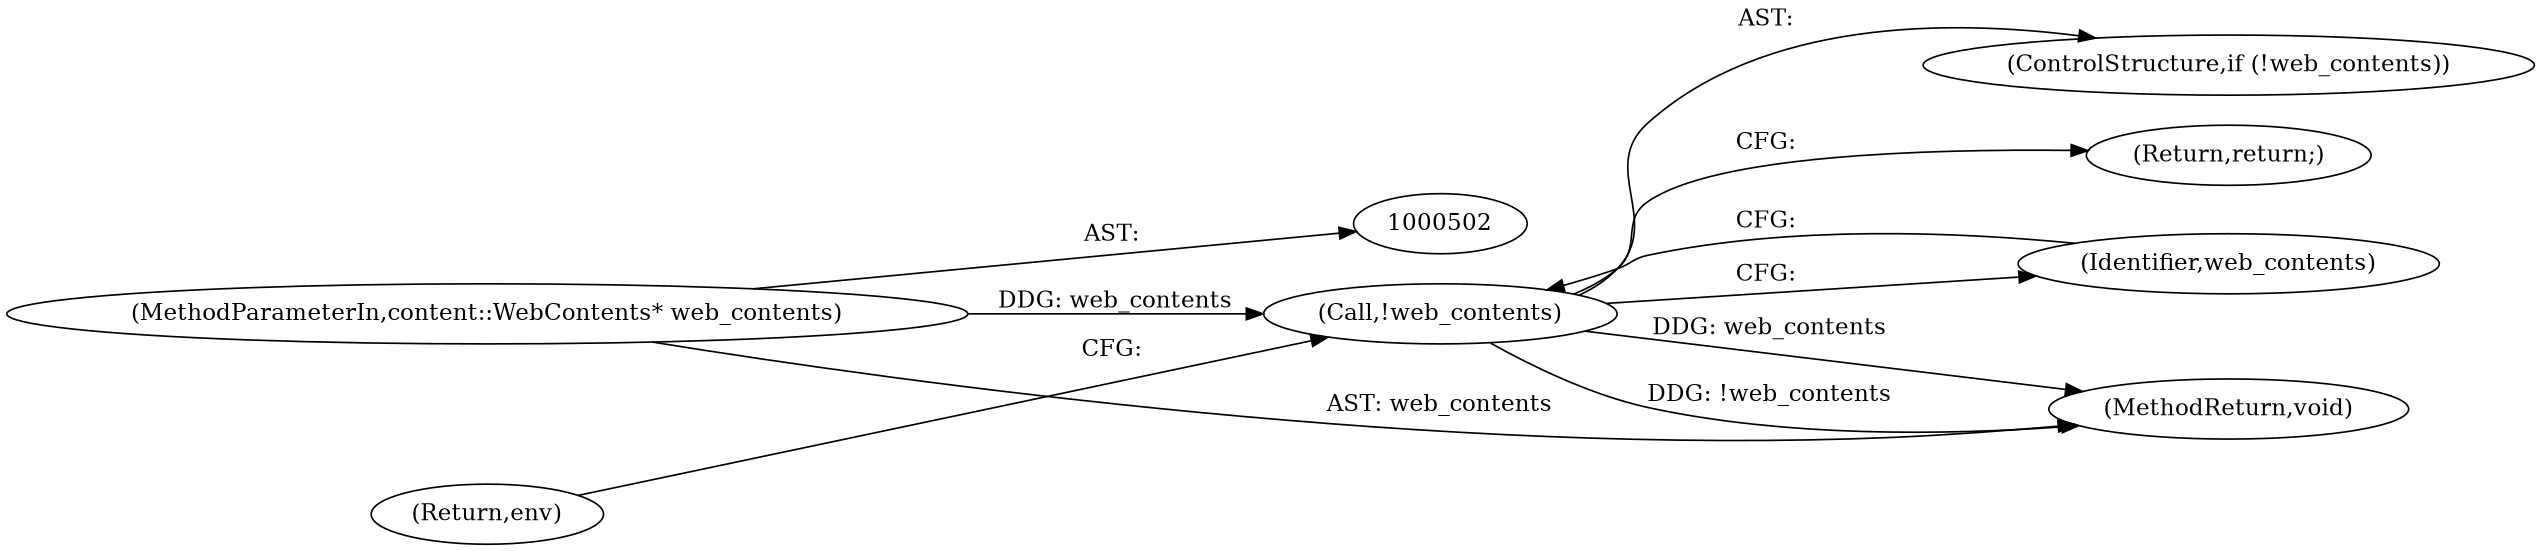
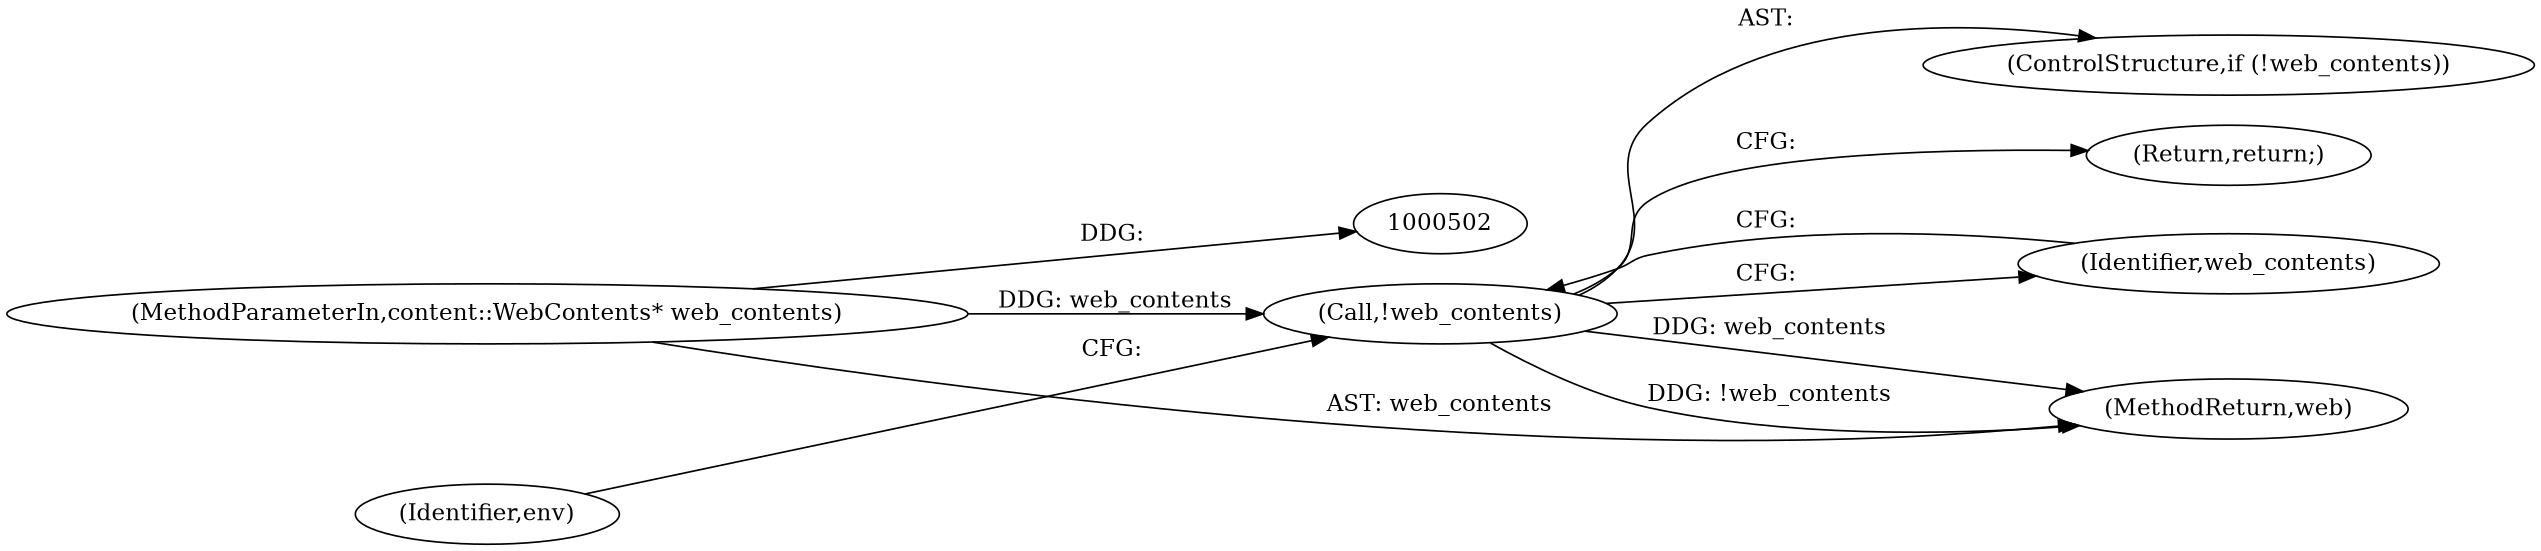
edge "(MethodParameterIn,content::WebContents* web_contents)" -> "1000502": label "AST: " -> "DDG: "
node "(MethodReturn,void)": label "(MethodReturn,void)" -> "(MethodReturn,web)"
node "(Return,env)": label "(Return,env)" -> "(Identifier,env)"
